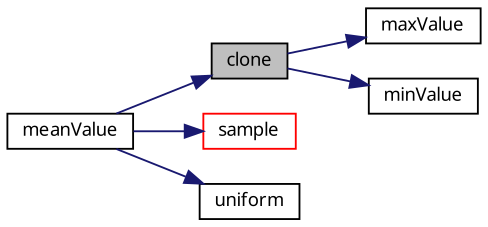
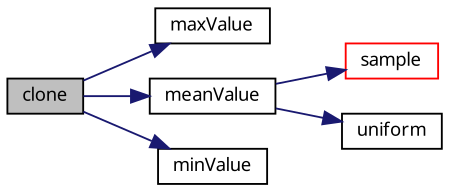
edge "meanValue" -> "clone": reversed
